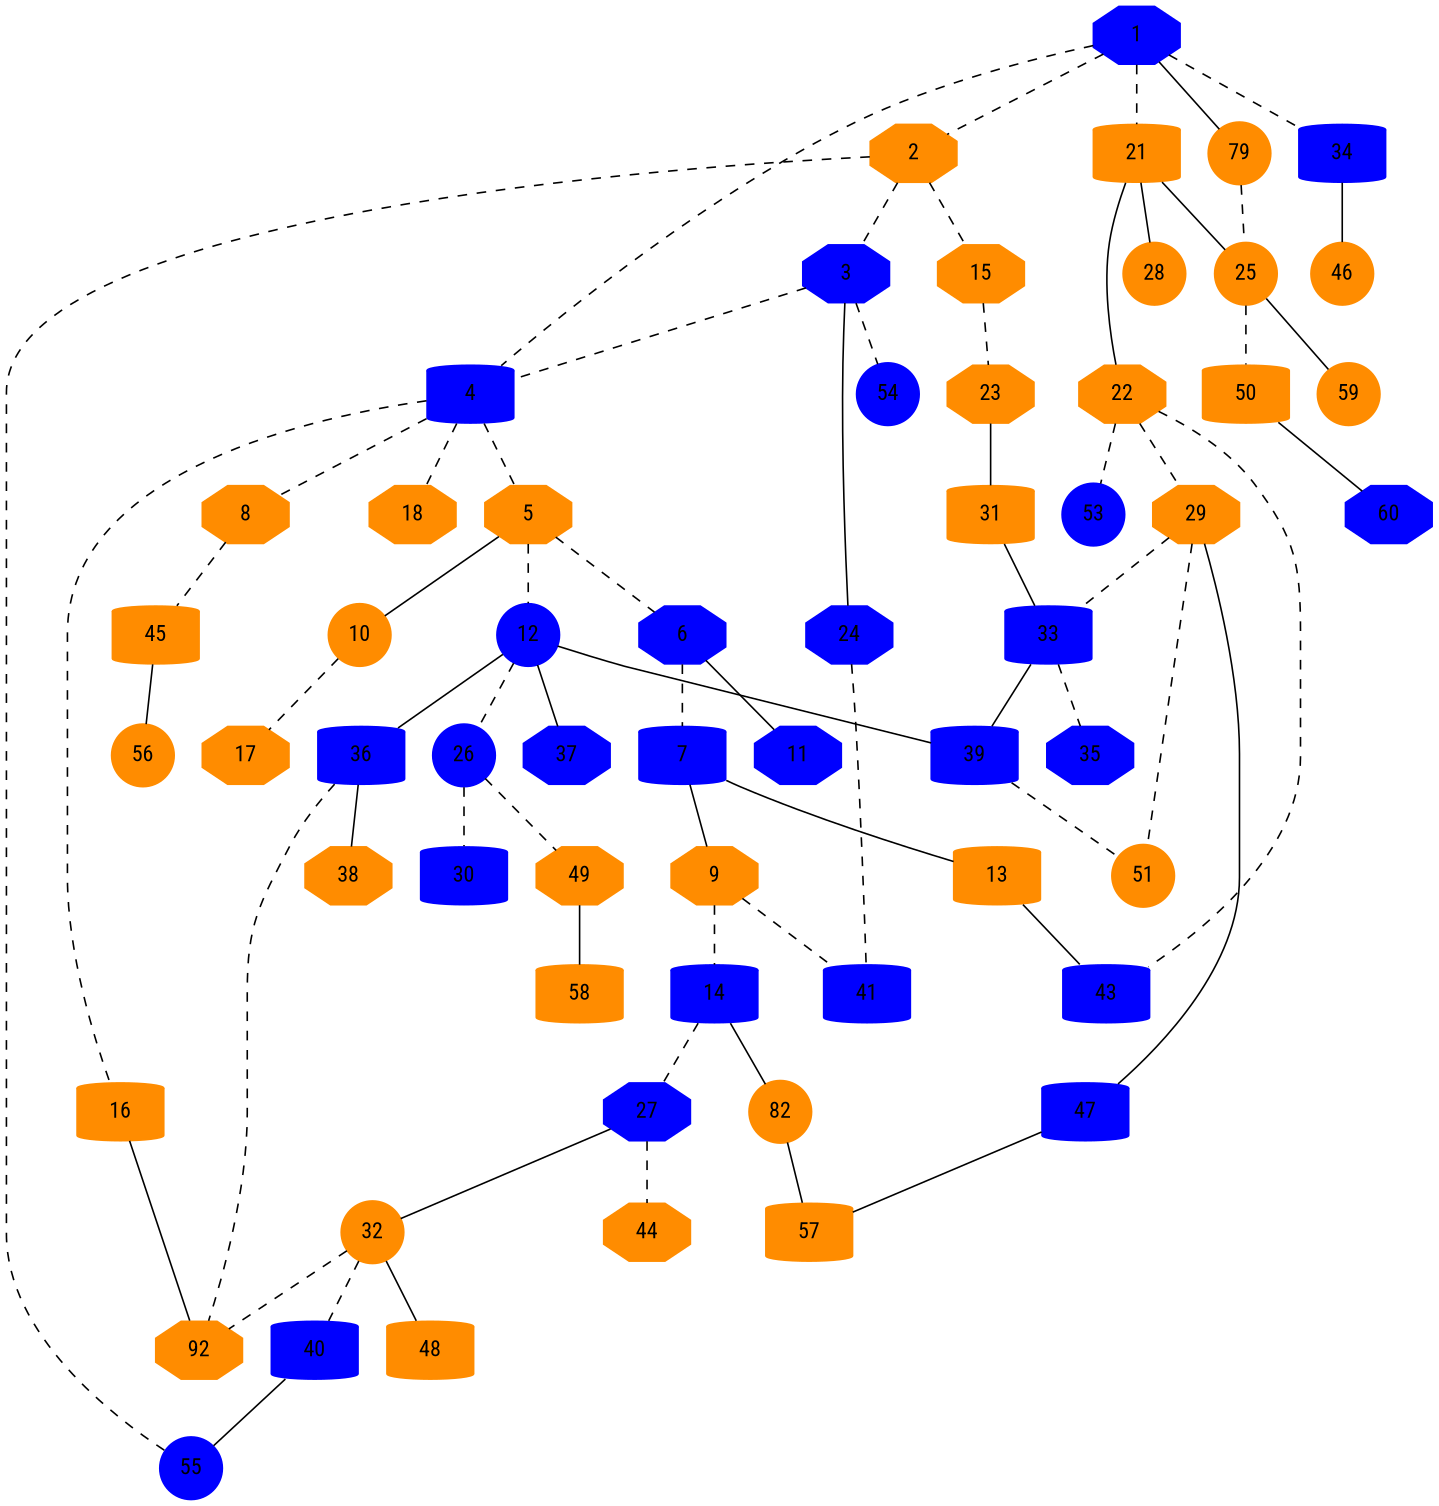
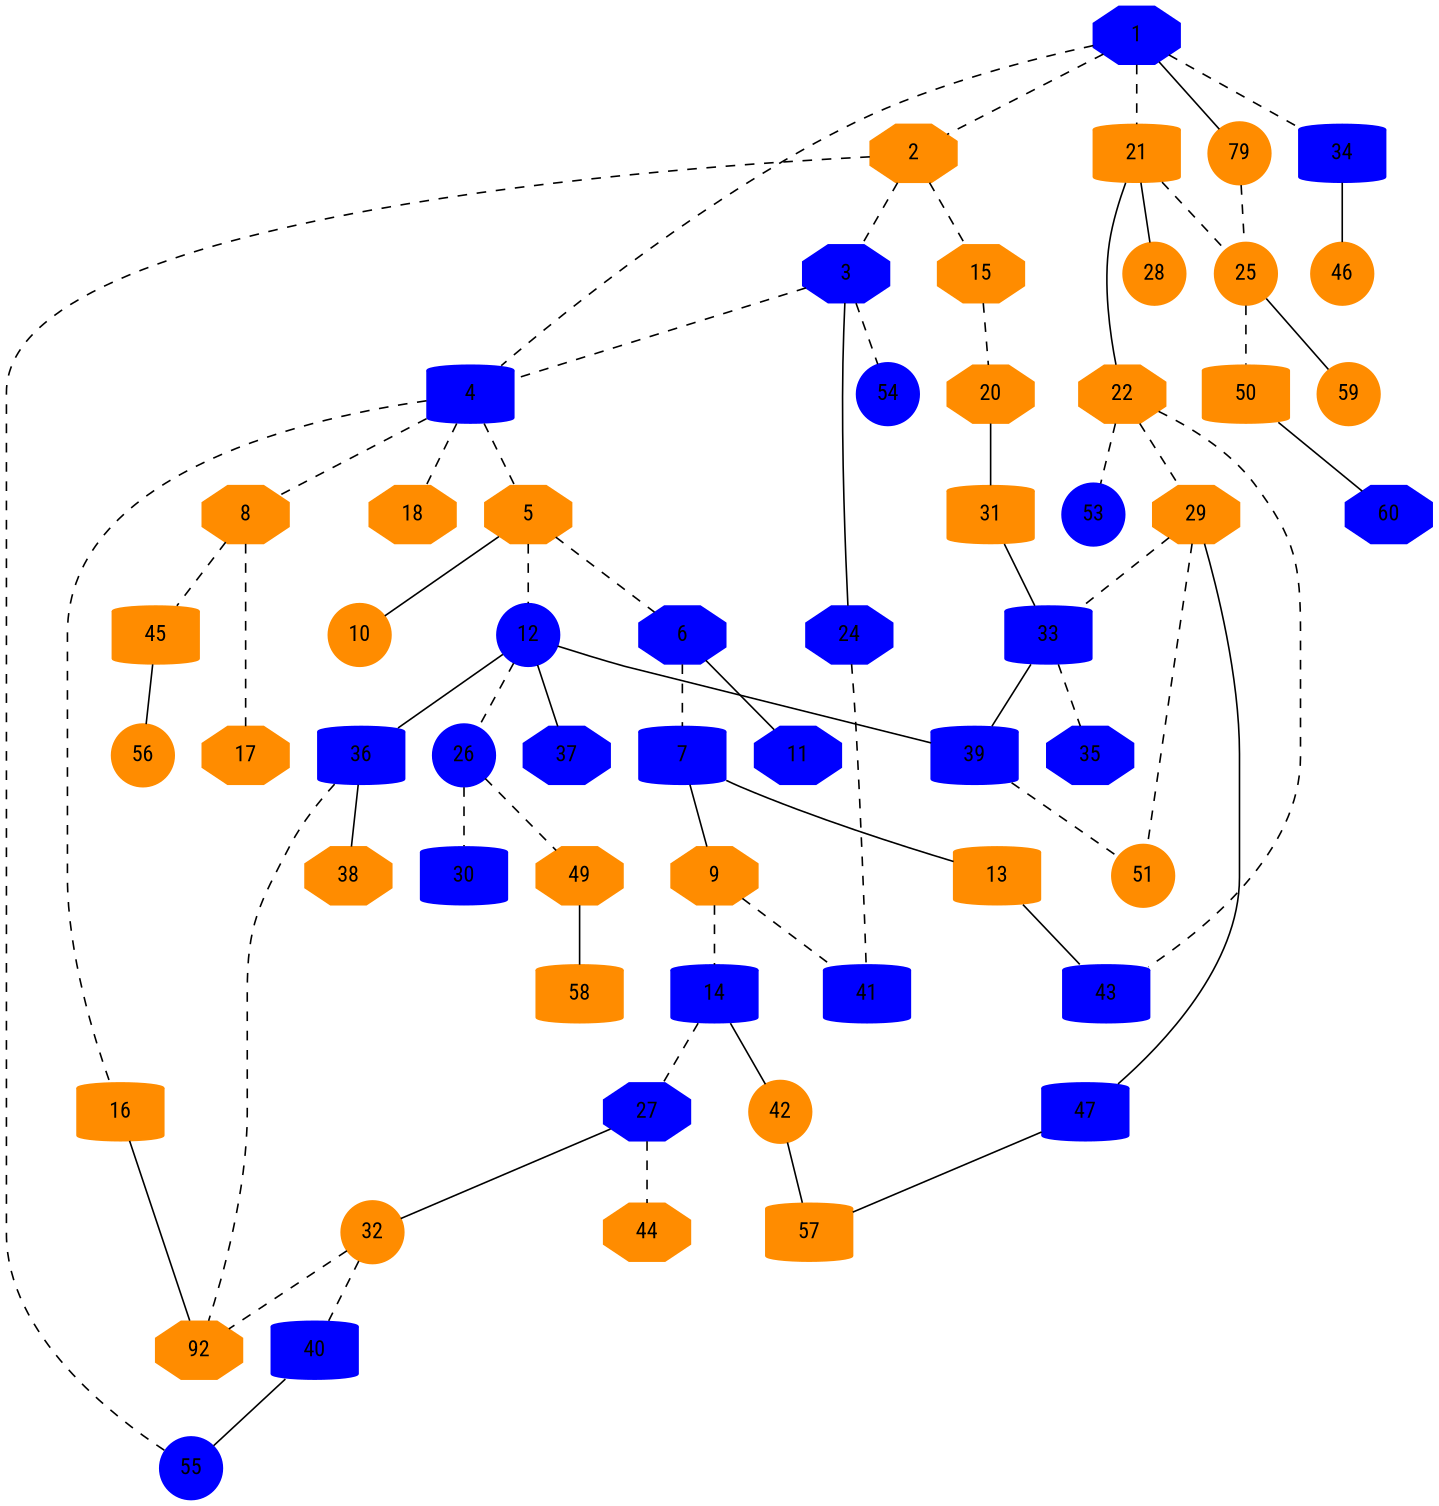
edge "21" -- "25": style solid -> dashed
node "23": label "23" -> "20"
edge "10" -- "17": now "8" -- "17"
node "82": label "82" -> "42"
node "48": removed
